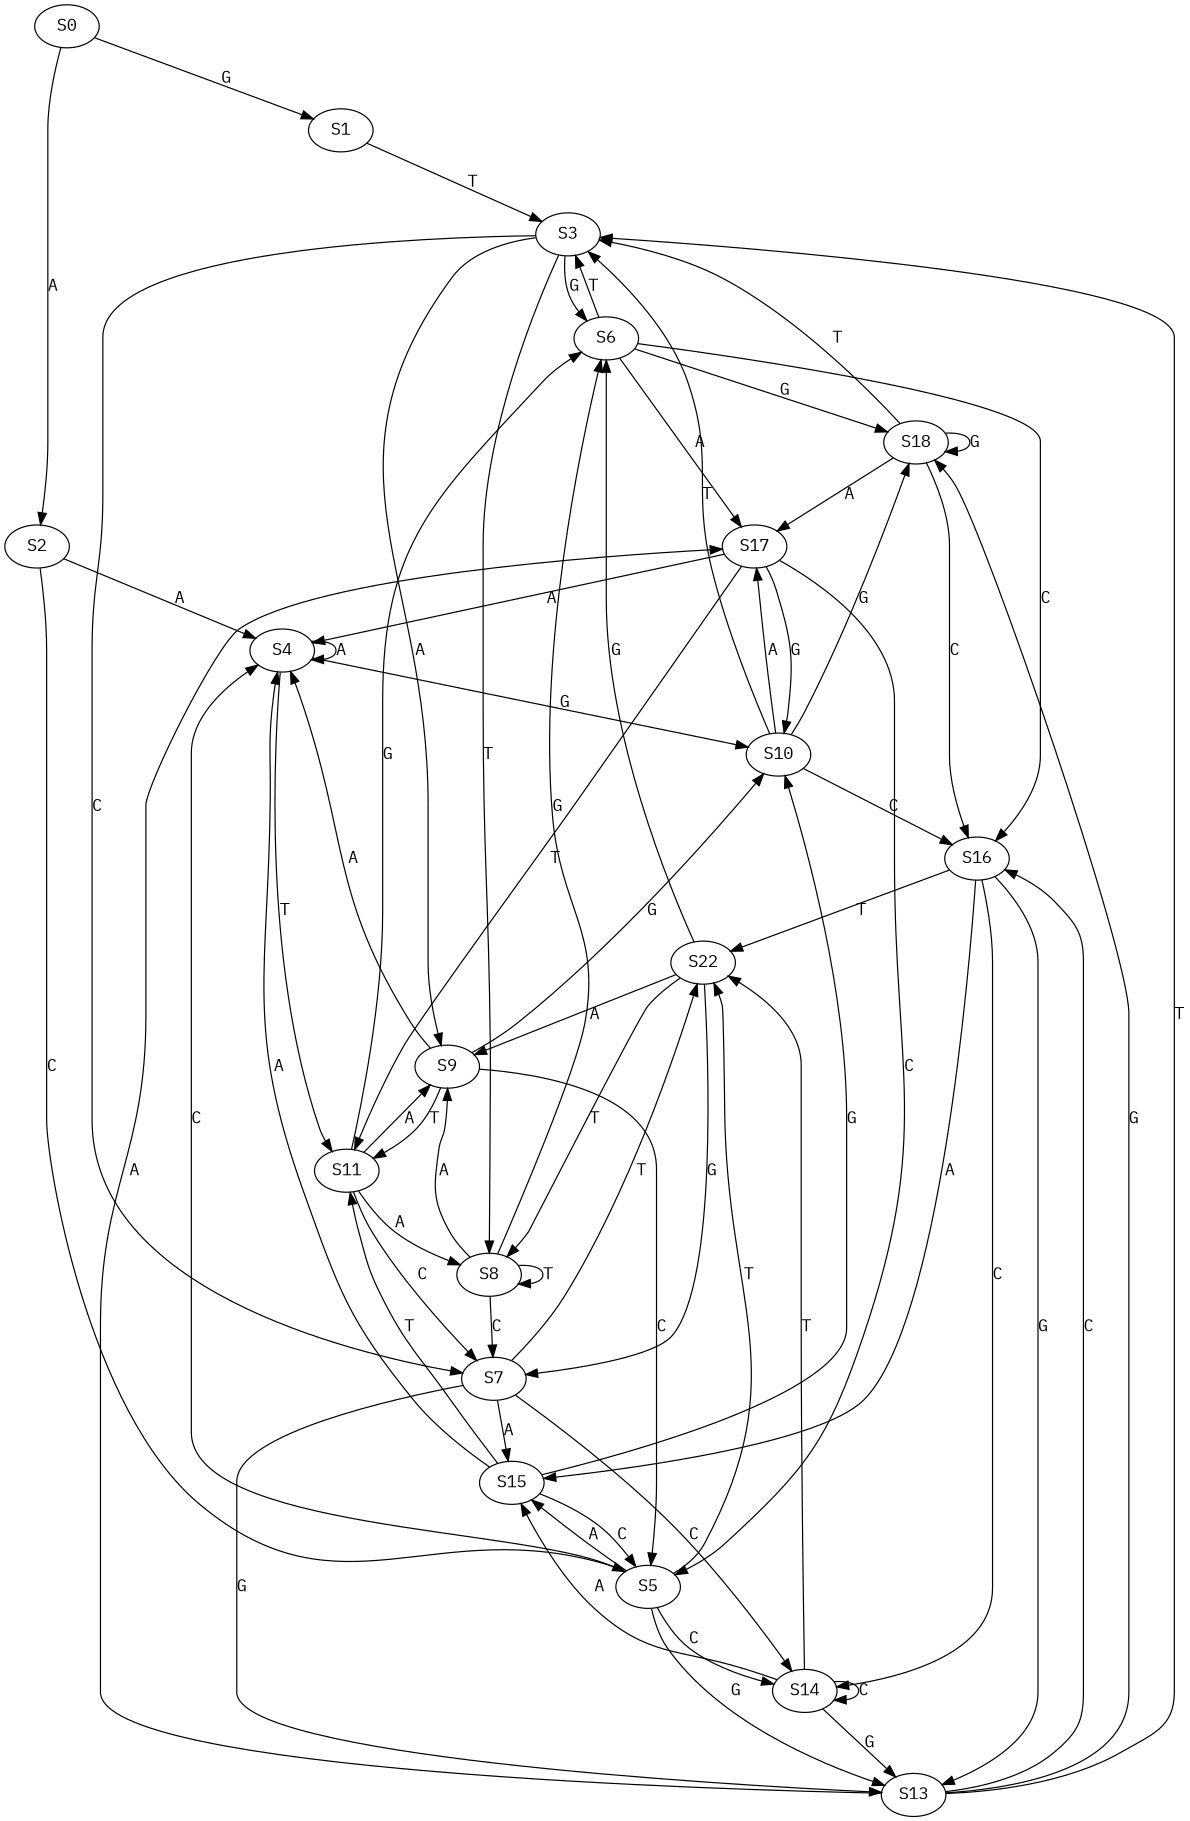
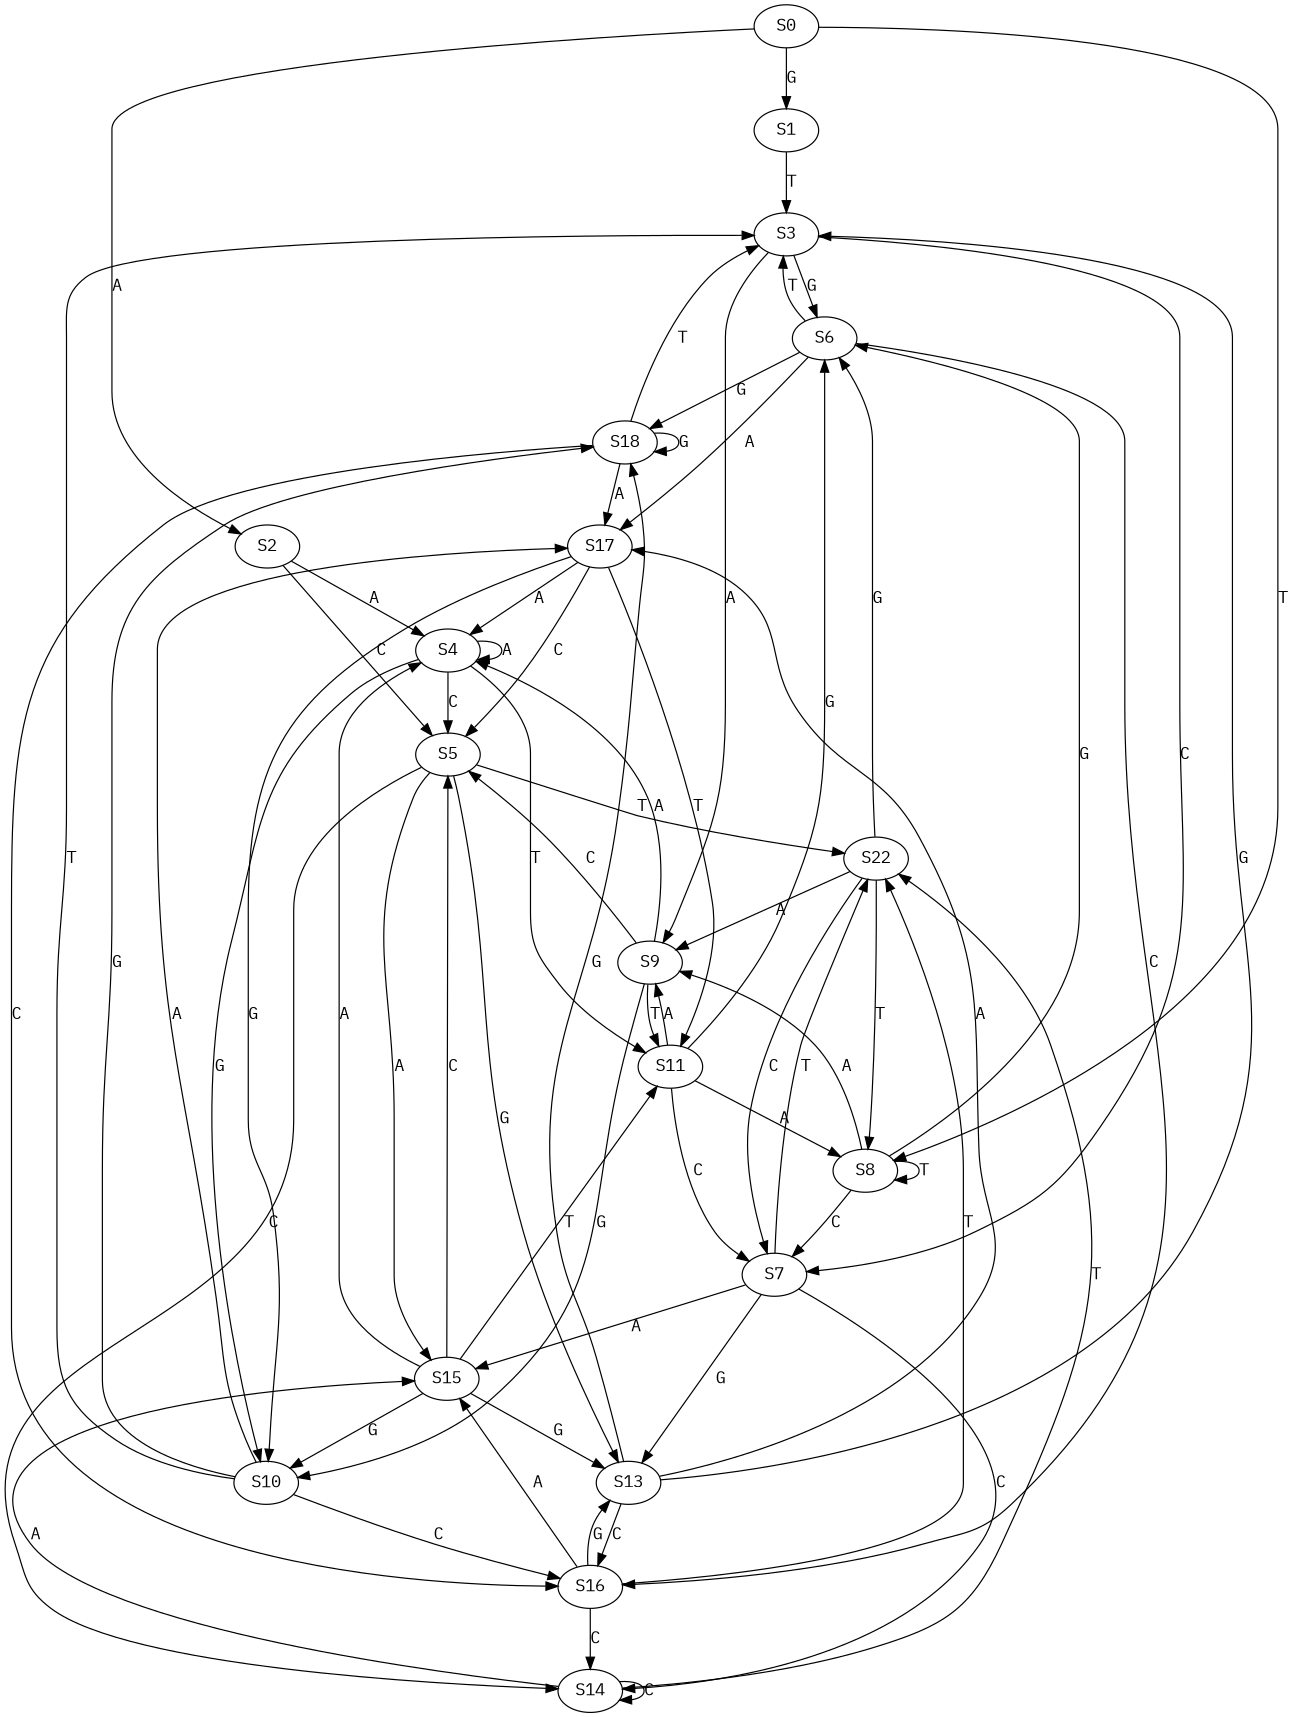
edge "S3" -> "S8": now "S0" -> "S8"
edge "S13" -> "S3": label "T" -> "G"
edge "S22" -> "S7": label "G" -> "C"
edge "S5" -> "S4": reversed
edge "S14" -> "S13": now "S15" -> "S13"
